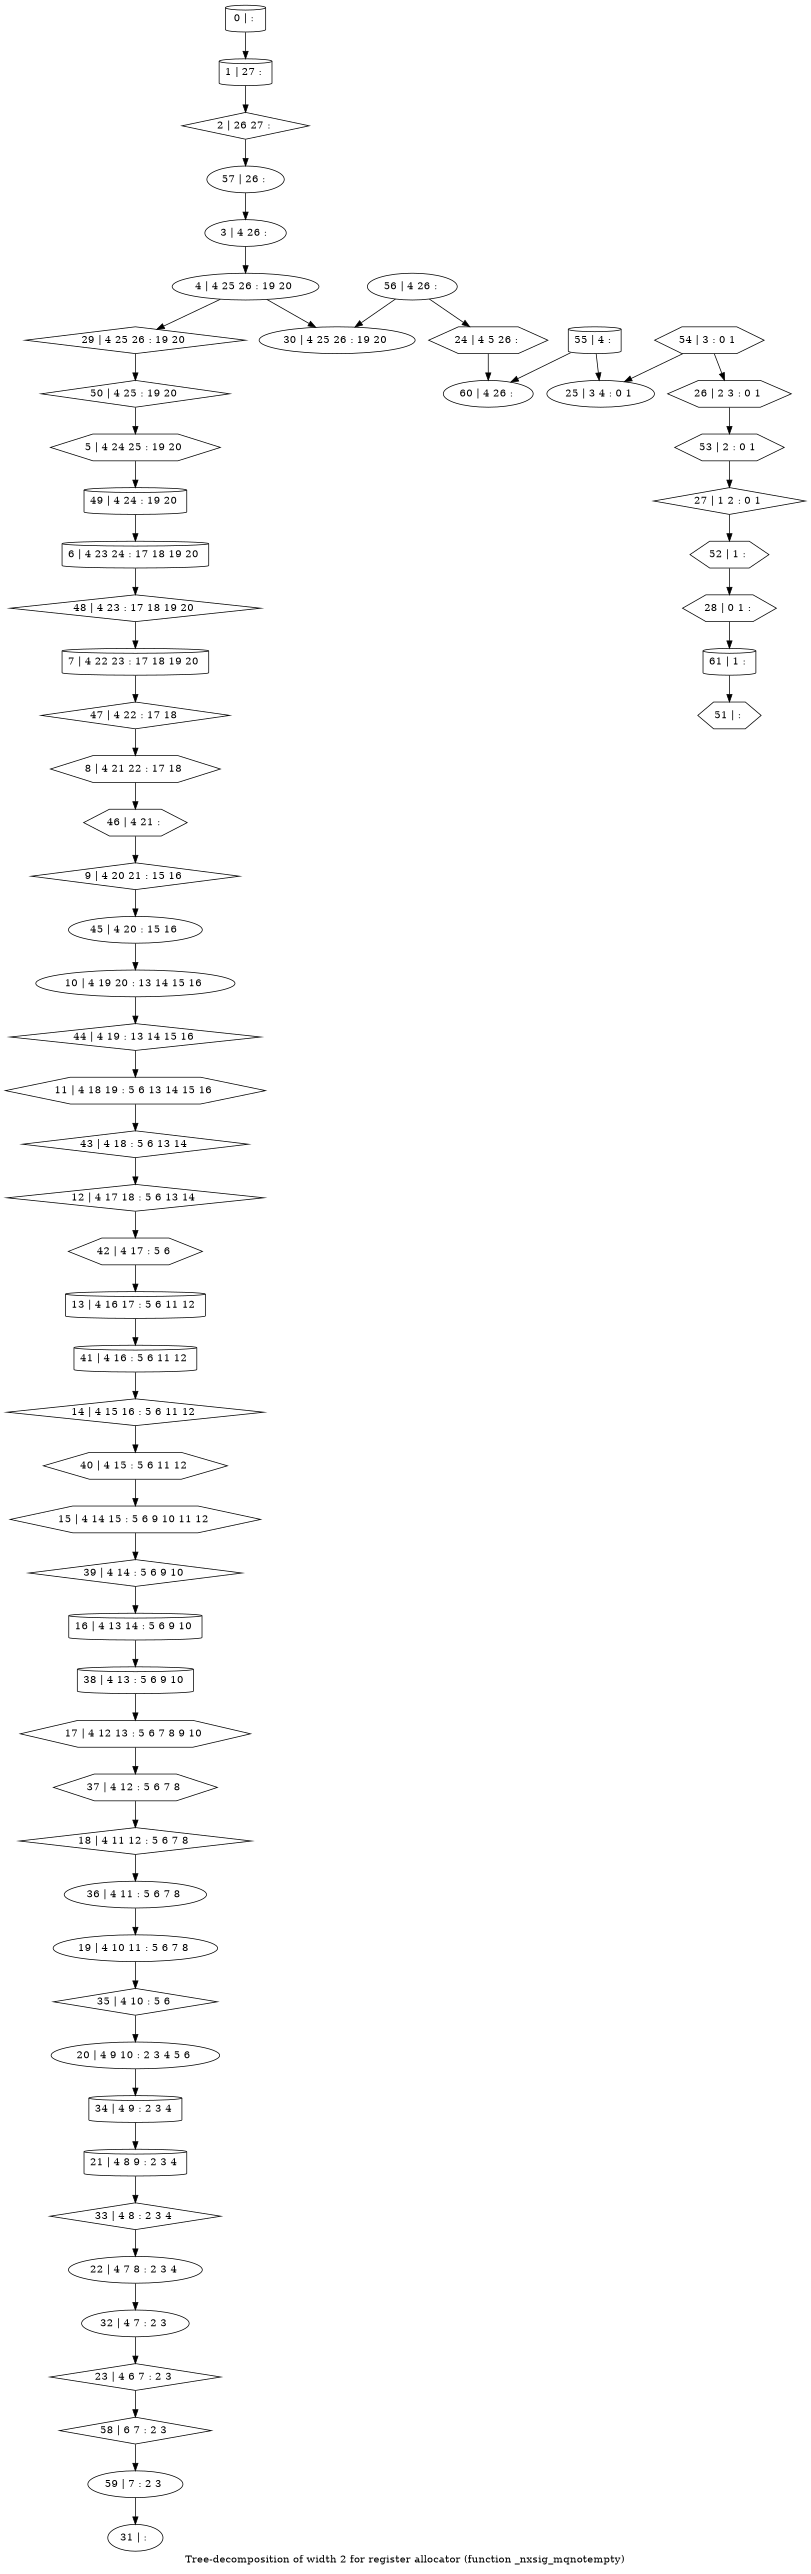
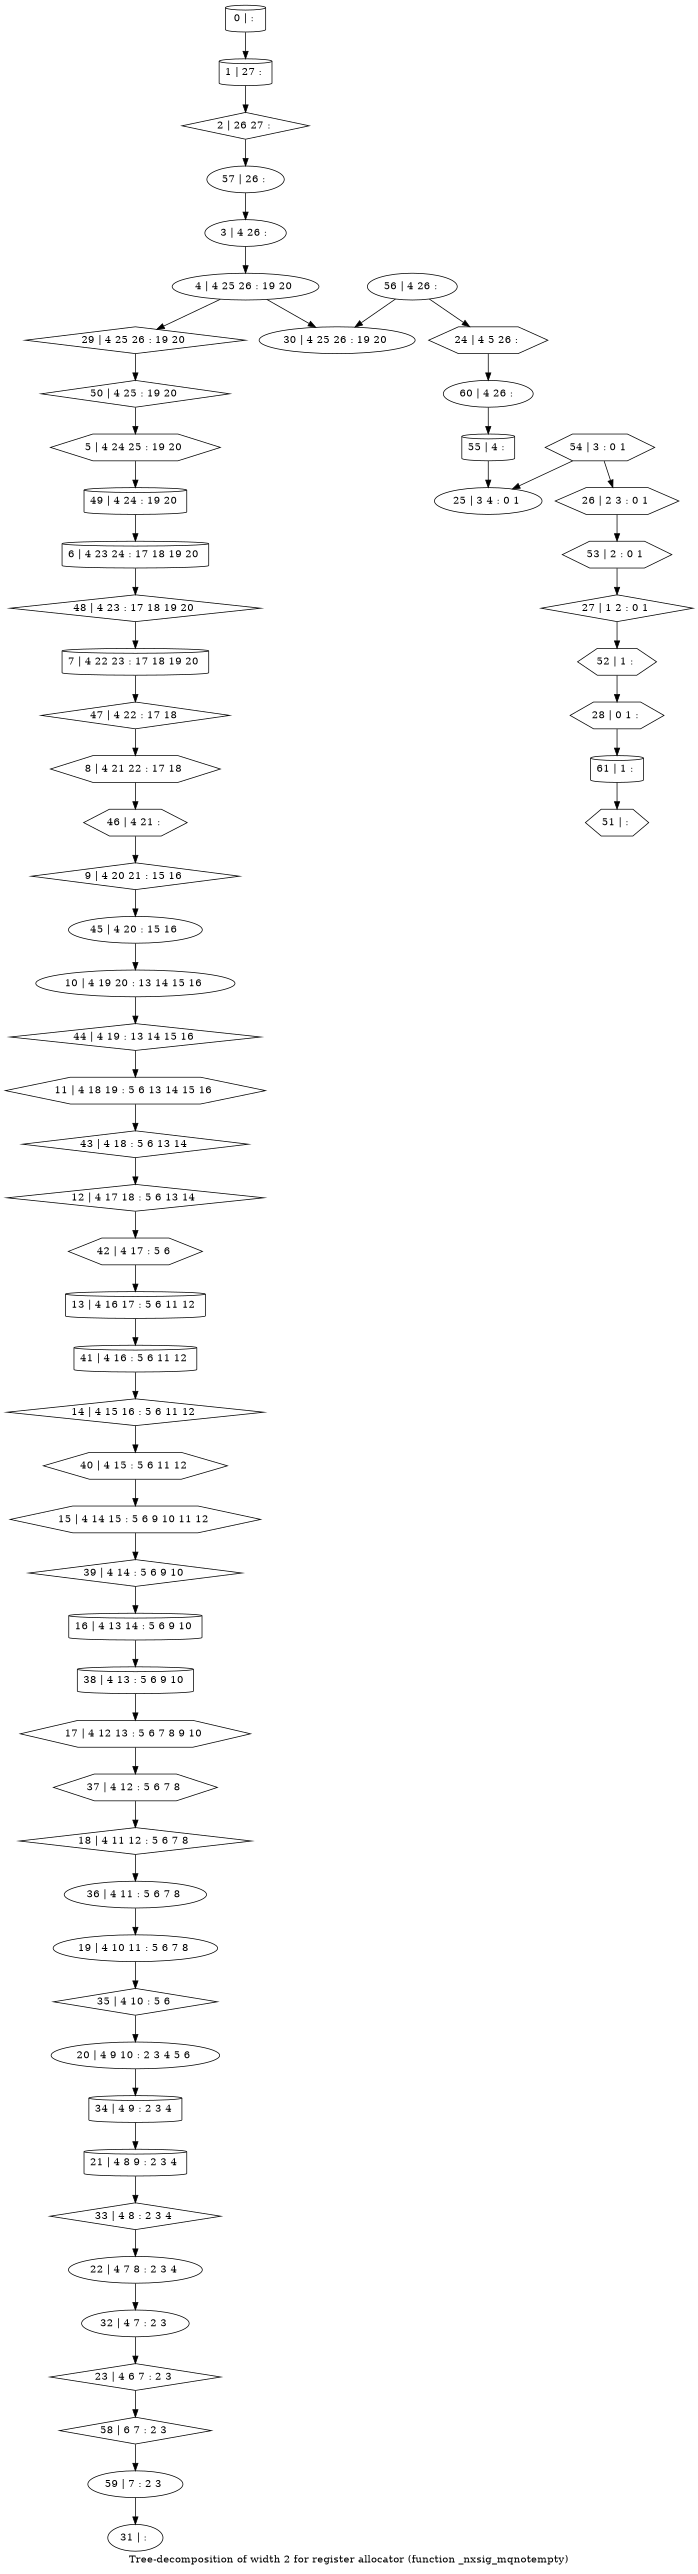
edge "55 | 4 :" -> "60 | 4 26 :": reversed
